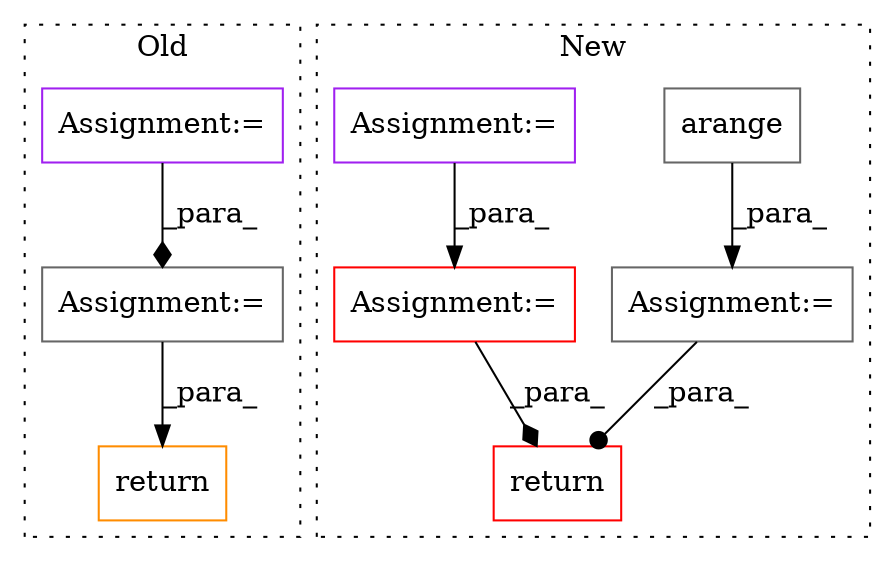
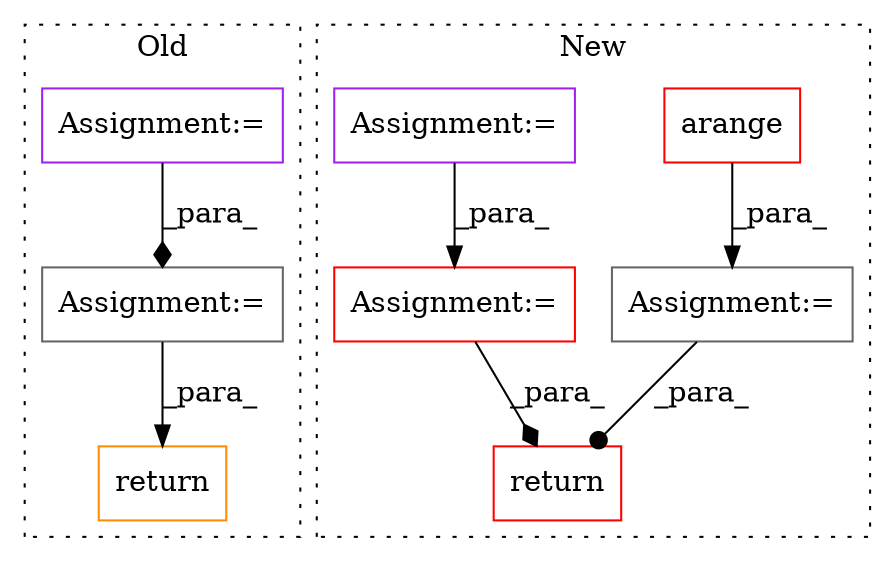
node "arange": color gray40 -> red
